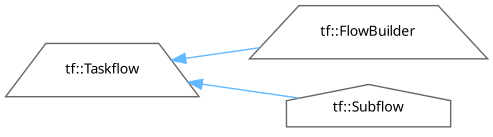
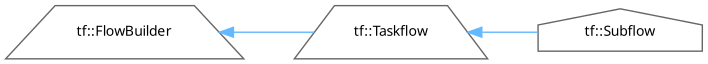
edge "tf::FlowBuilder" -> "tf::Taskflow": reversed
